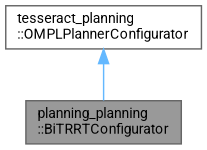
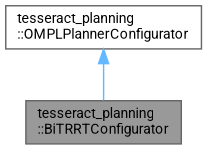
node "planning_planning ::BiTRRTConfigurator": label "planning_planning ::BiTRRTConfigurator" -> "tesseract_planning ::BiTRRTConfigurator"
